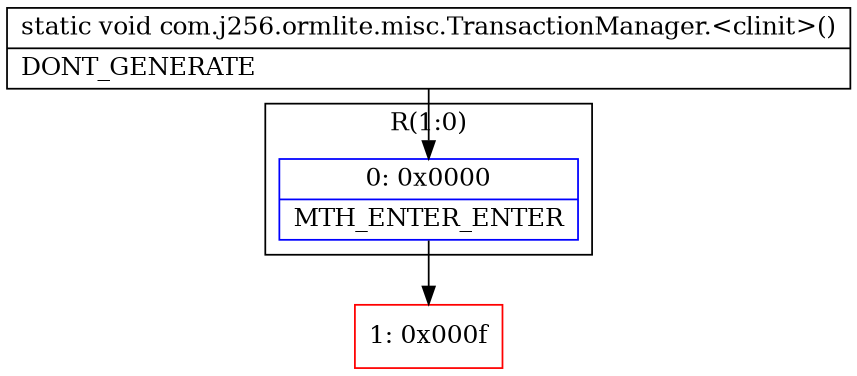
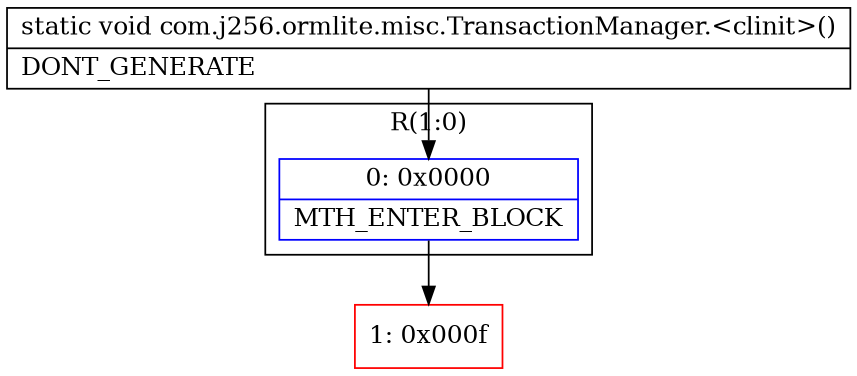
node "0: 0x0000": text "MTH_ENTER_ENTER" -> "MTH_ENTER_BLOCK"
